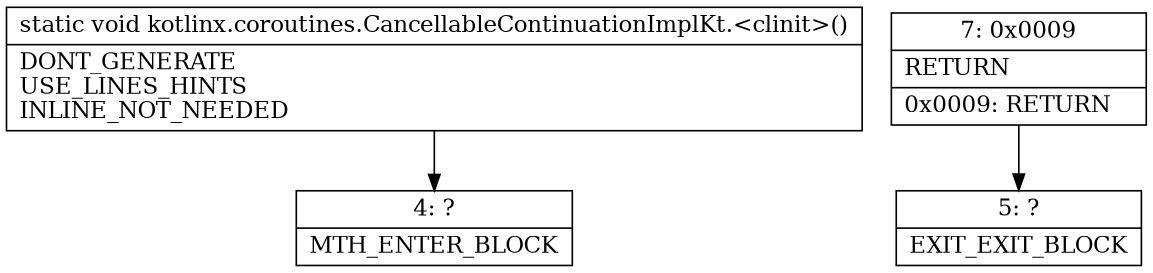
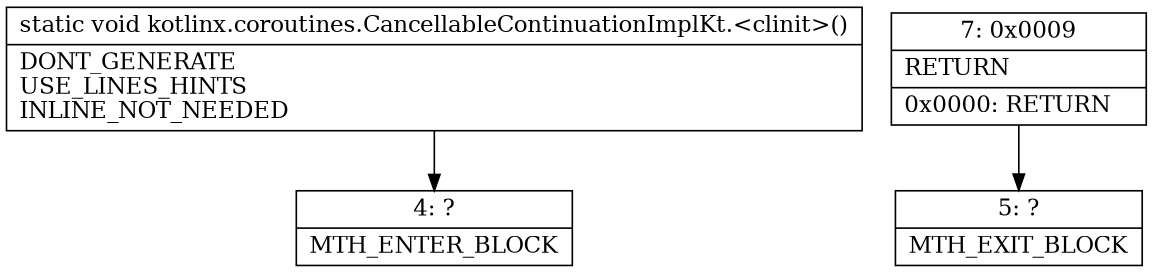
node "7: 0x0009": text "0x0009: RETURN" -> "0x0000: RETURN"
node "5: ?": text "EXIT_EXIT_BLOCK" -> "MTH_EXIT_BLOCK"
